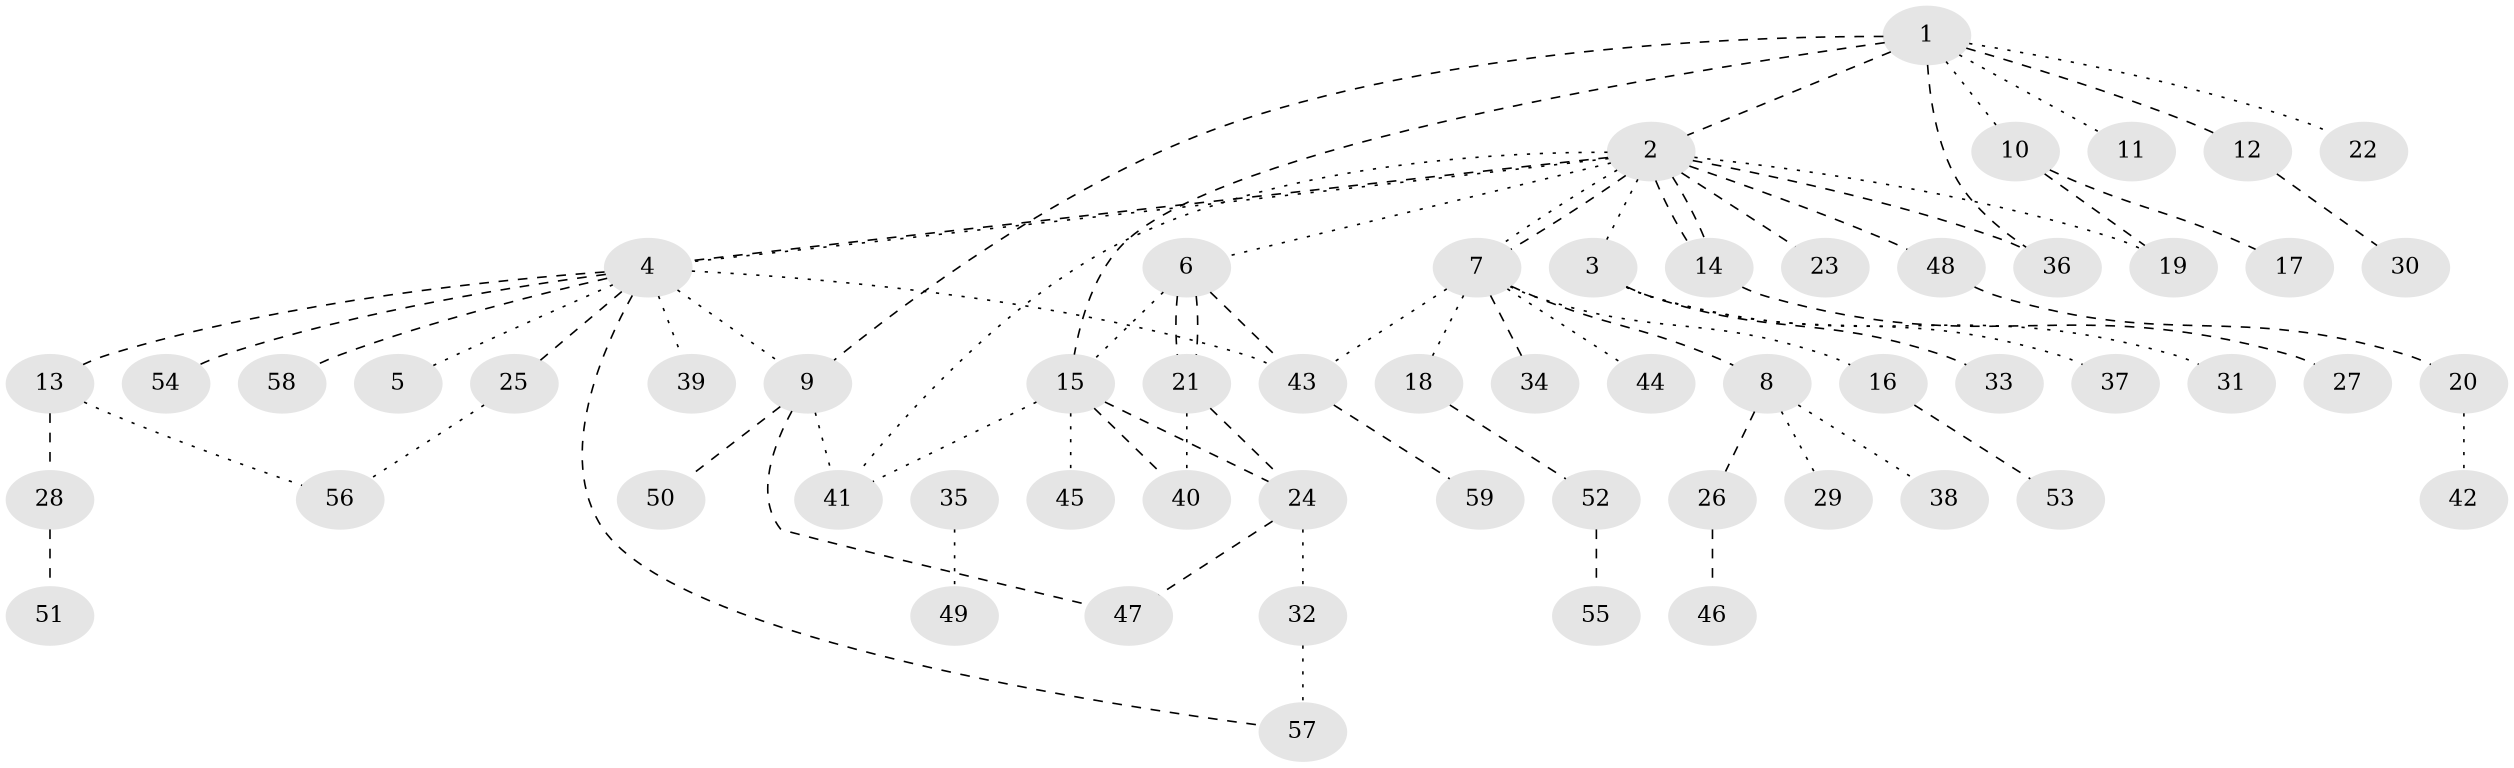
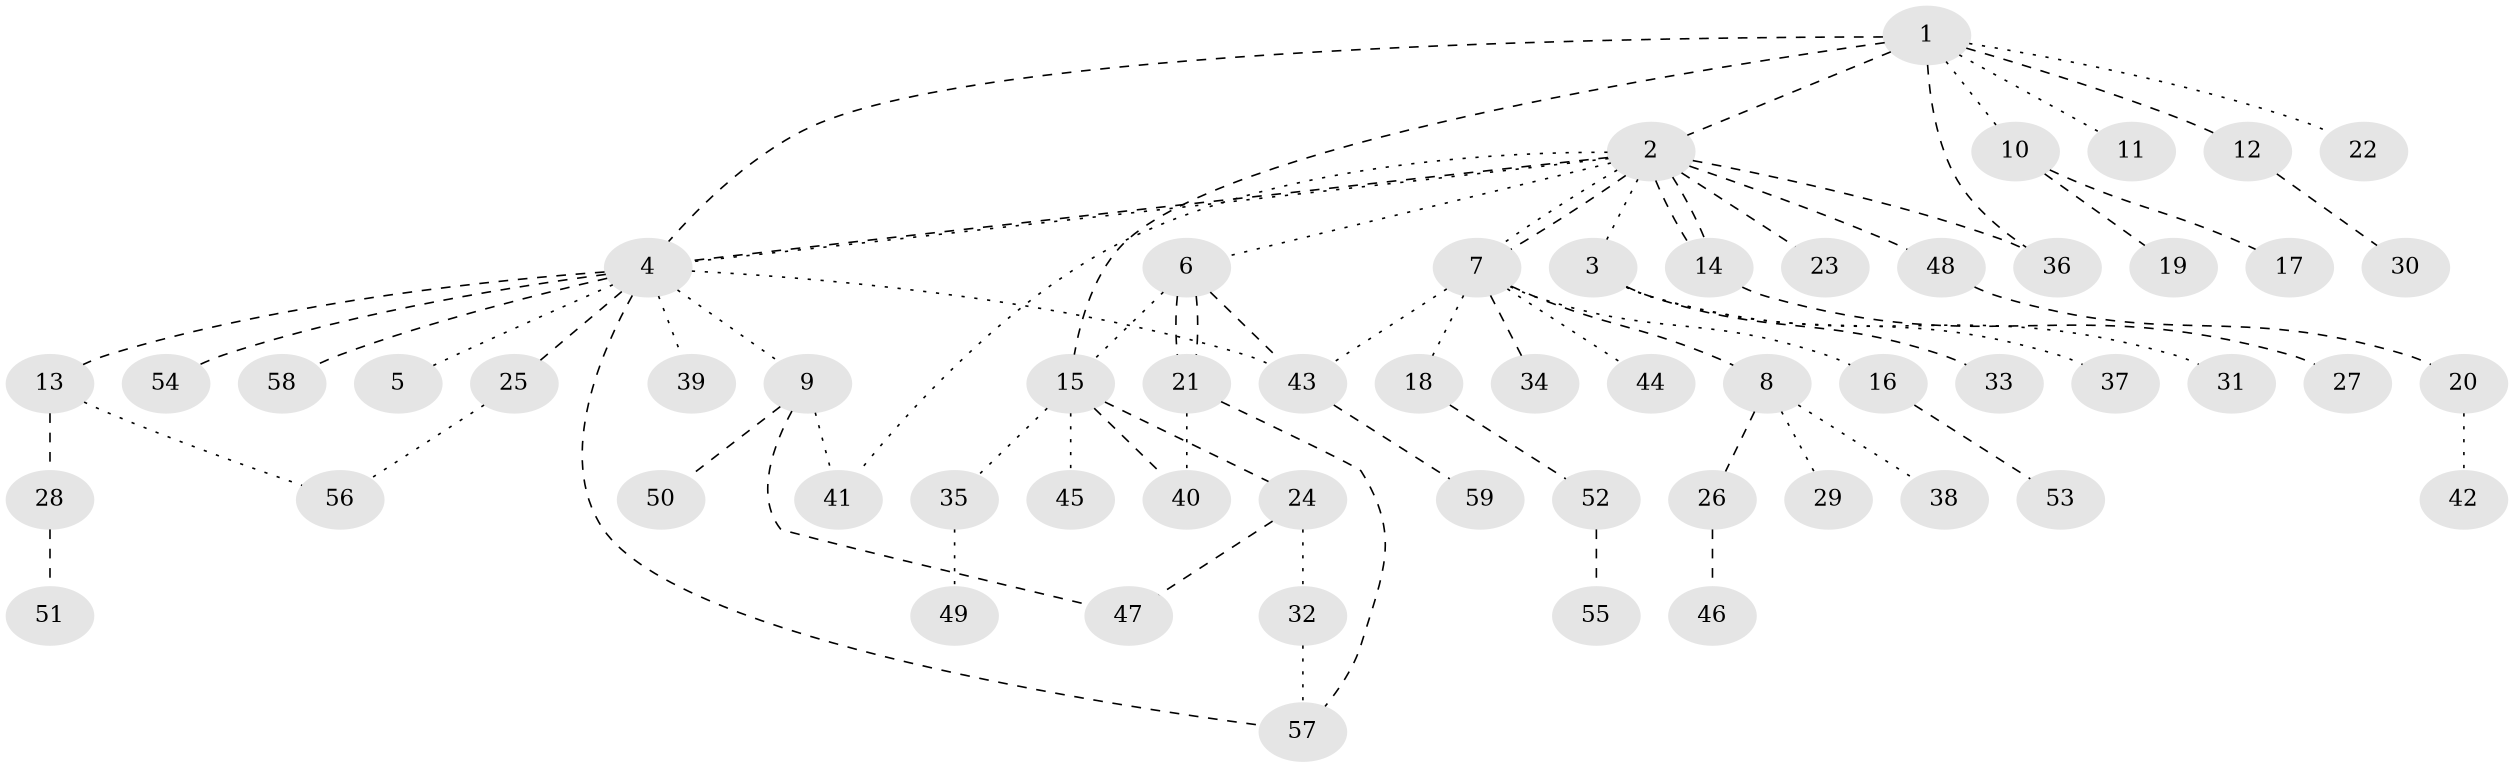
edge "1" -- "9": now "1" -- "4"
edge "2" -- "19": removed
edge "15" -- "41": now "15" -- "35"
edge "21" -- "24": now "21" -- "57"
